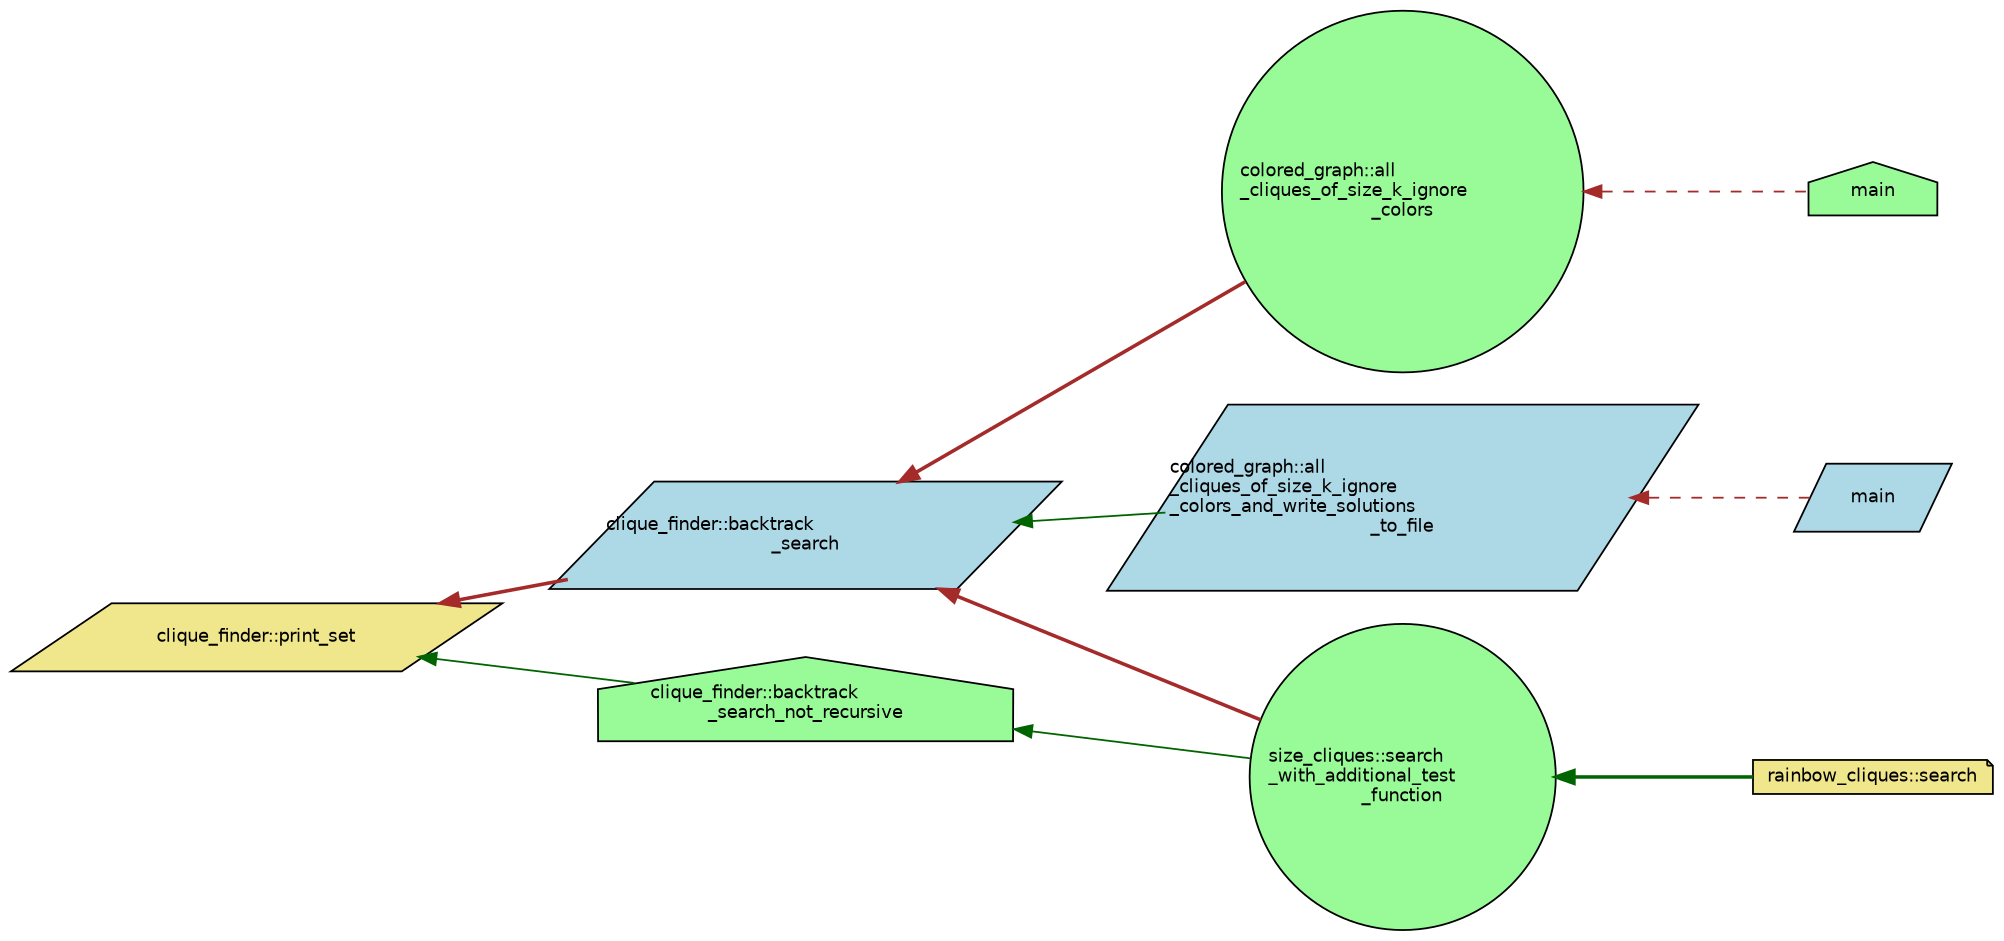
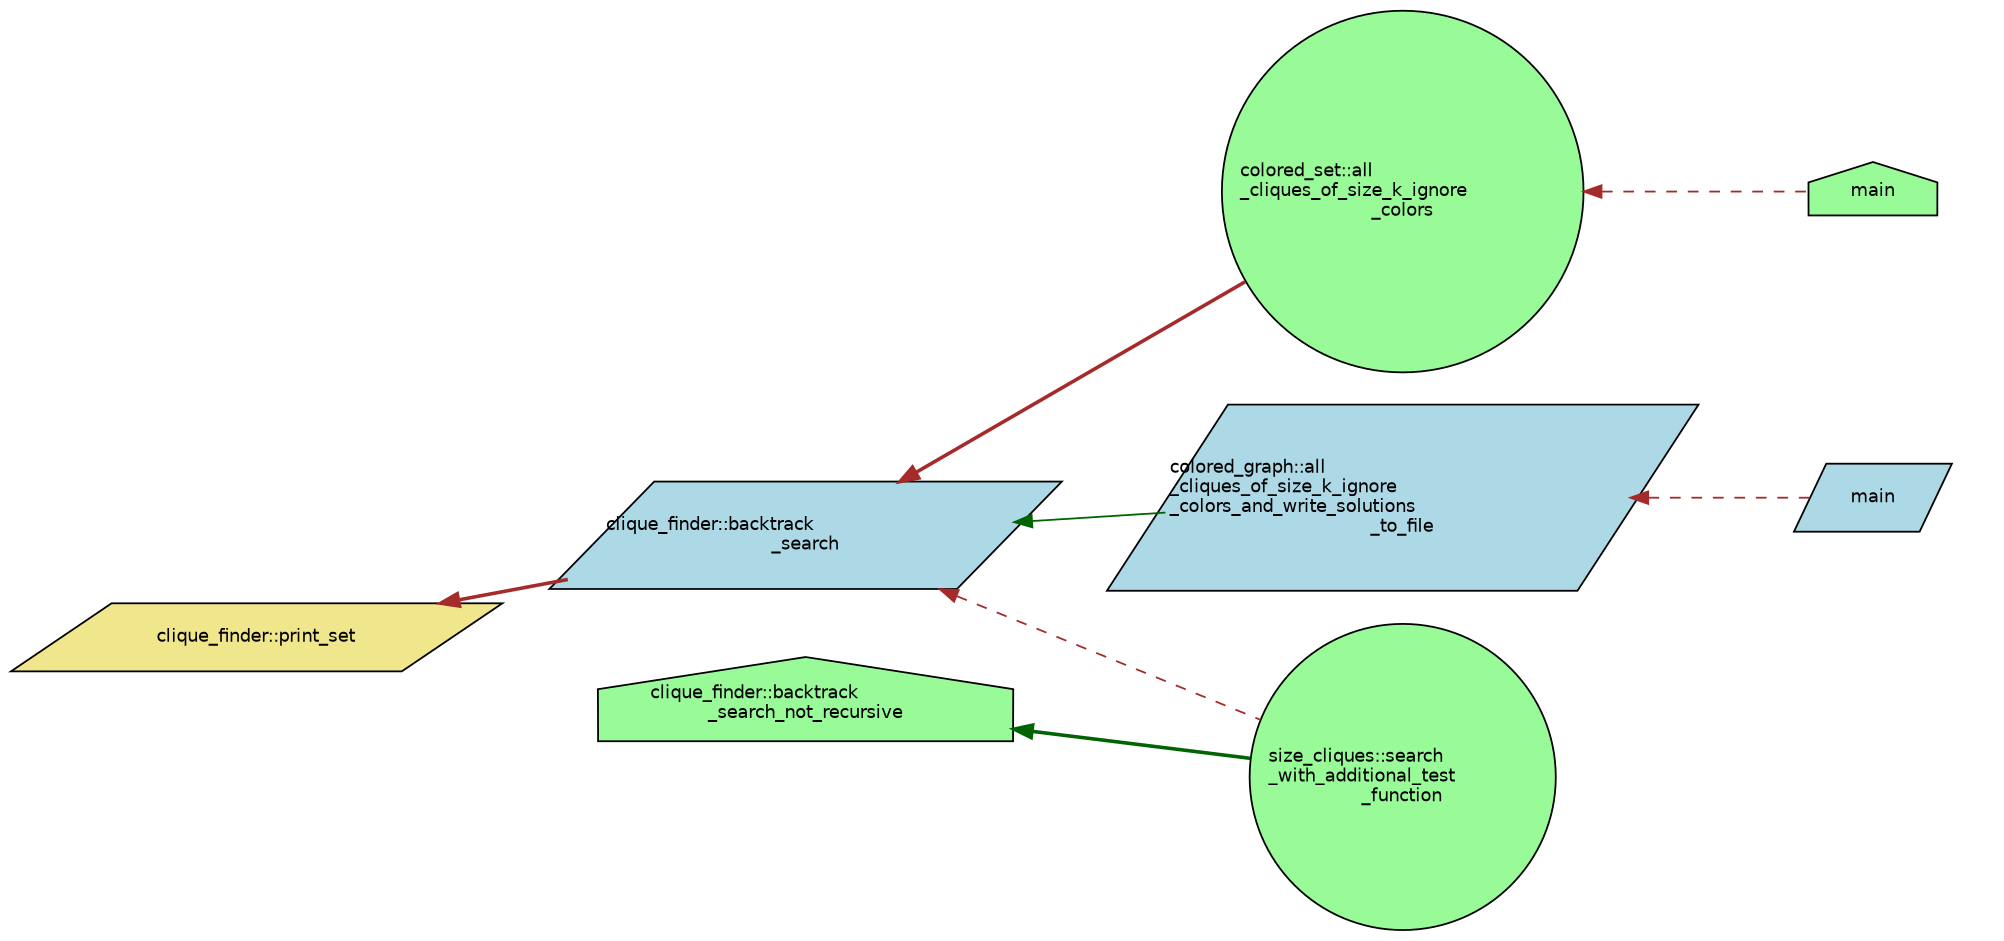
node "colored_graph::all _cliques_of_size_k_ignore _colors": label "colored_graph::all _cliques_of_size_k_ignore _colors" -> "colored_set::all _cliques_of_size_k_ignore _colors"
edge "size_cliques::search _with_additional_test _function" -> "clique_finder::backtrack _search": style bold -> dashed
edge "clique_finder::backtrack _search_not_recursive" -> "clique_finder::print_set": removed
edge "size_cliques::search _with_additional_test _function" -> "clique_finder::backtrack _search_not_recursive": style solid -> bold
node "rainbow_cliques::search": removed
